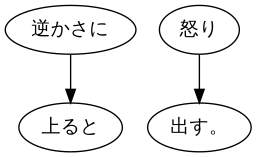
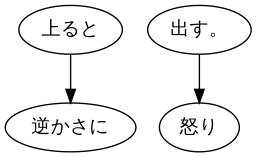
edge "逆かさに" -> "上ると": reversed
edge "怒り" -> "出す。": reversed
